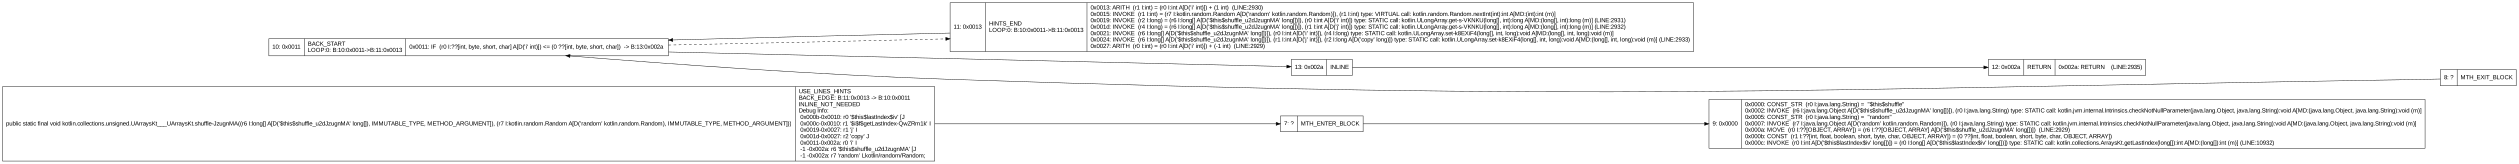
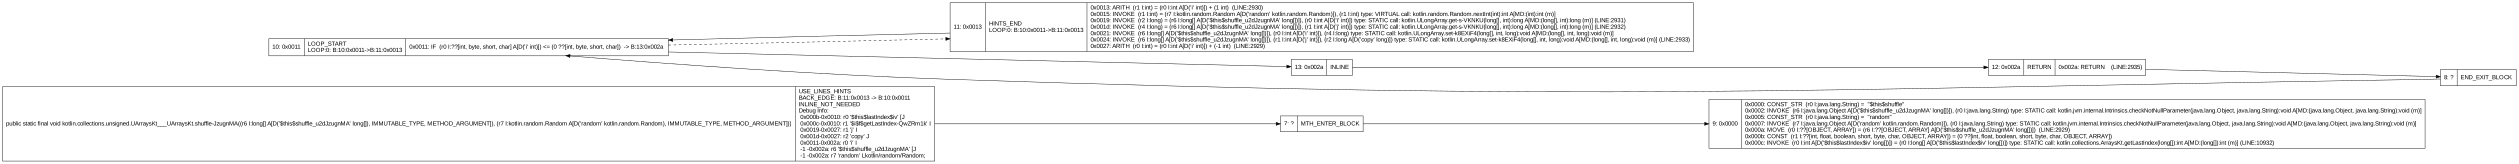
node "10: 0x0011": text "BACK_START" -> "LOOP_START"
edge "12: 0x002a" -> "8: ?": added
node "8: ?": text "MTH_EXIT_BLOCK" -> "END_EXIT_BLOCK"
